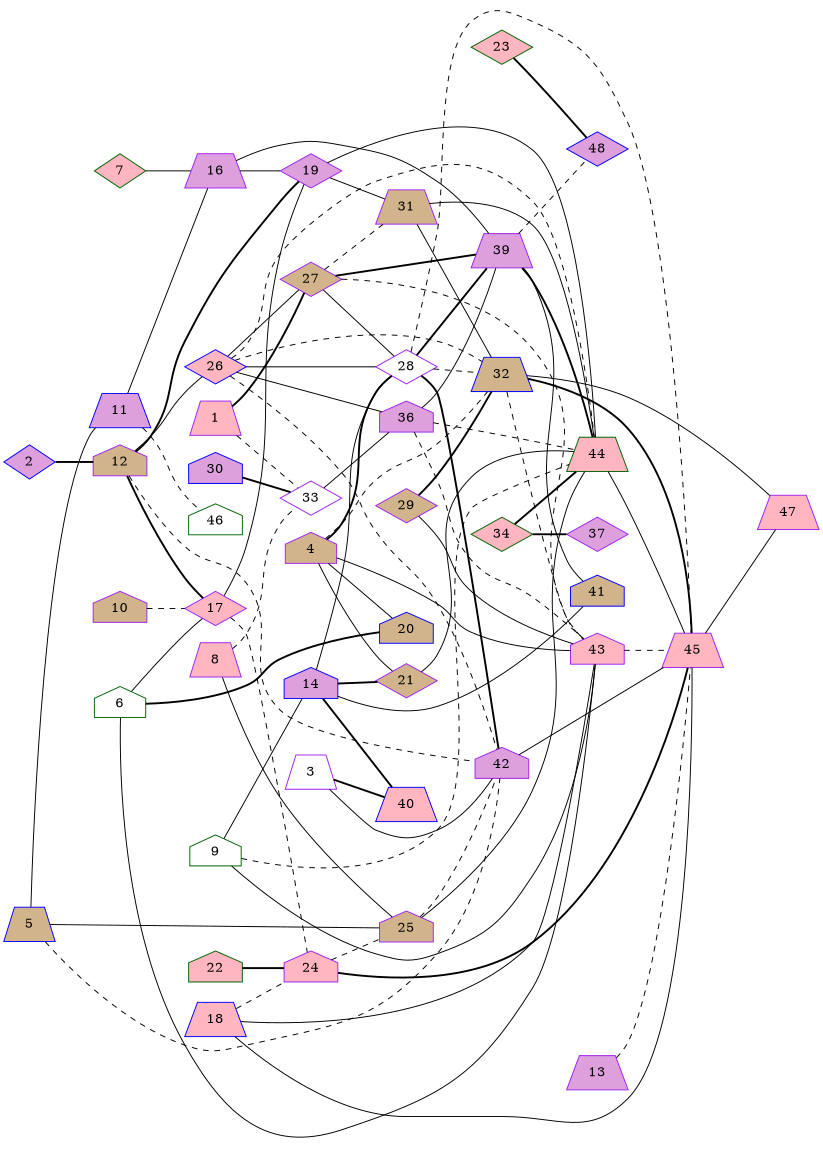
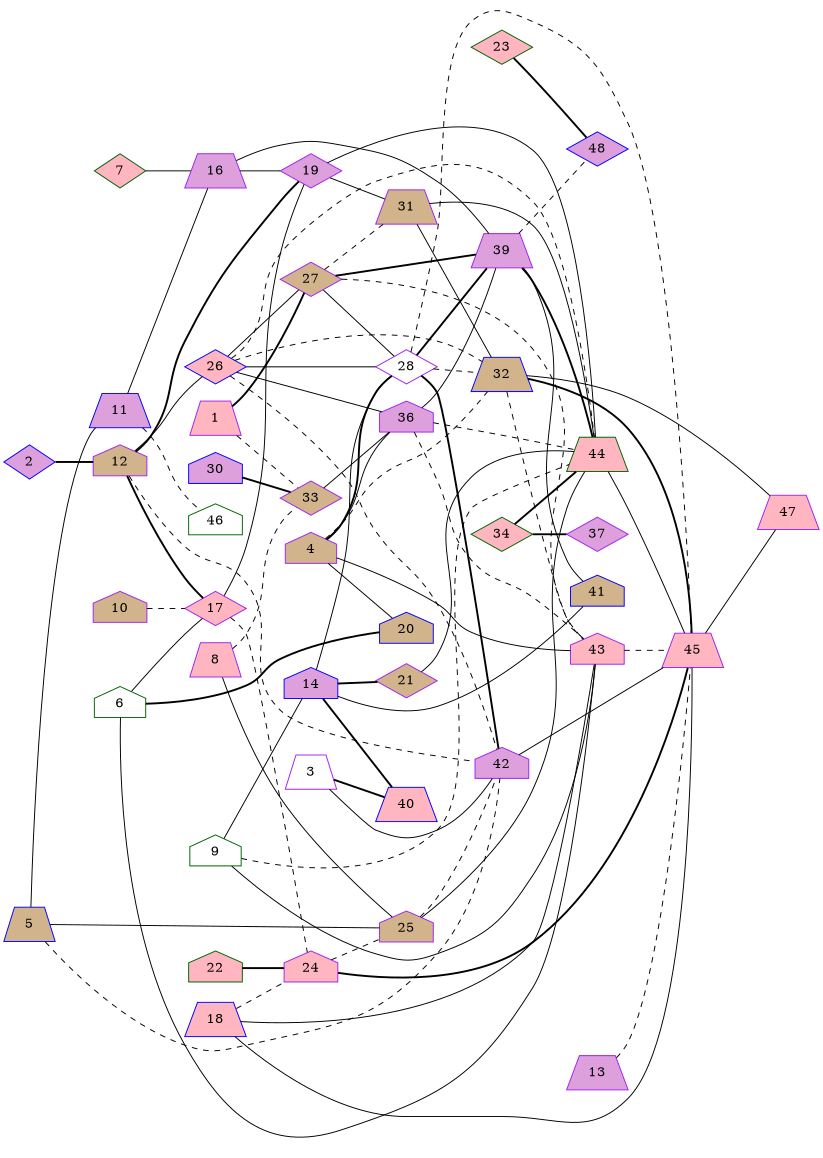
node "33": fillcolor white -> tan
node "29": removed
edge "4" -- "21": now "4" -- "36"
